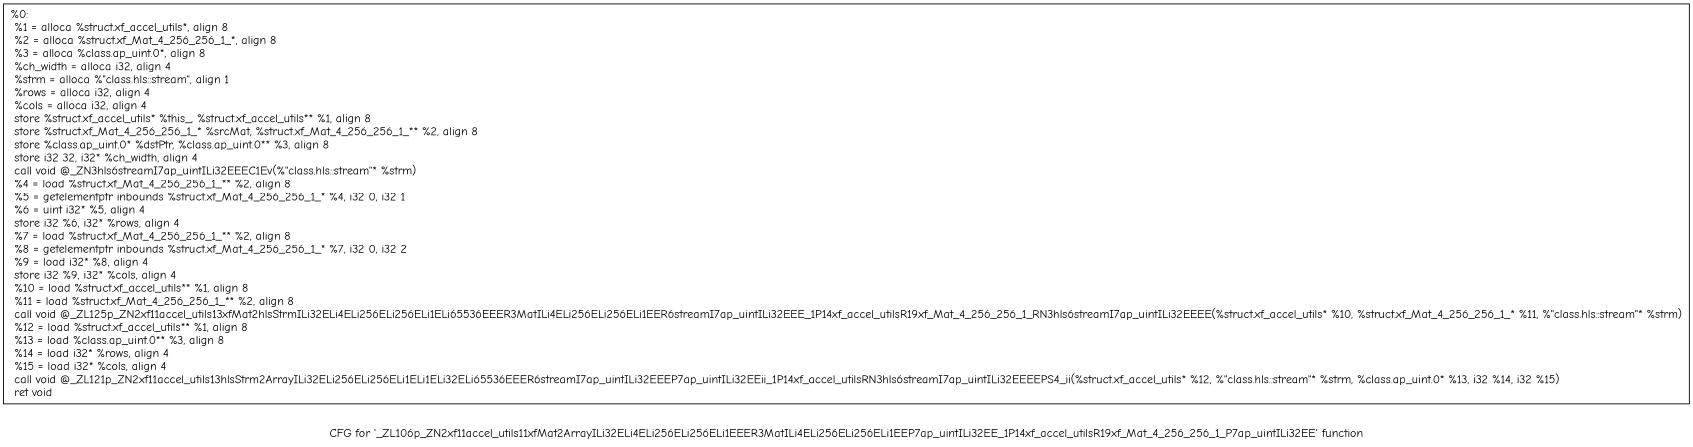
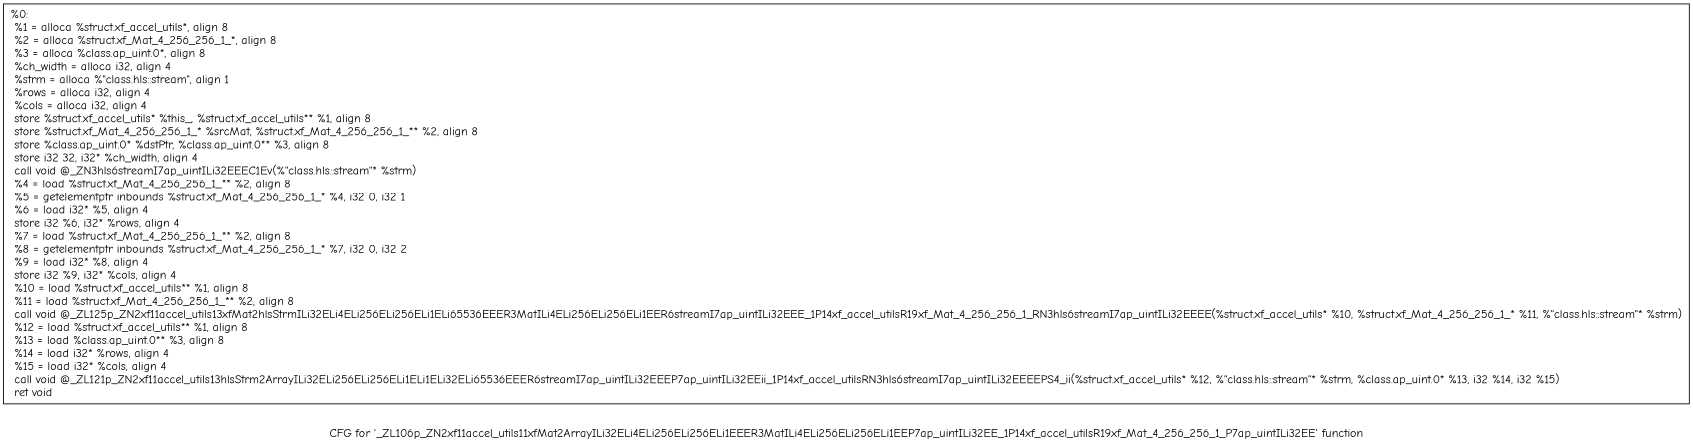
node "%0:": text "%6 = uint i32* %5, align 4" -> "%6 = load i32* %5, align 4"
